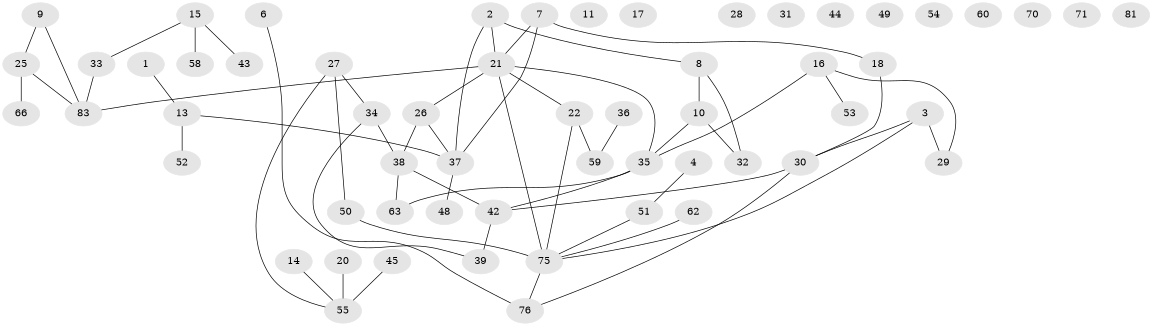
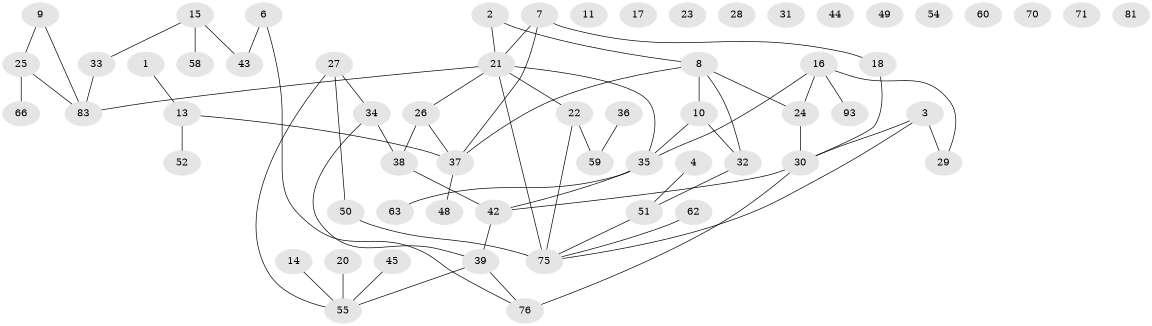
node "23": added
edge "6" -- "43": added
edge "2" -- "37": now "8" -- "37"
node "24": added
node "53": label "53" -> "93"
edge "32" -- "51": added
edge "38" -- "63": removed
edge "39" -- "55": added
edge "75" -- "76": now "39" -- "76"
